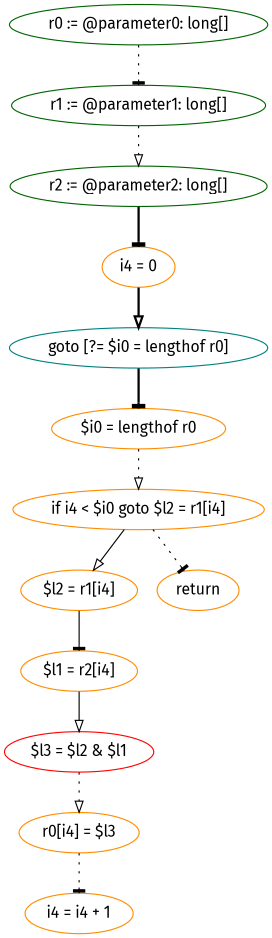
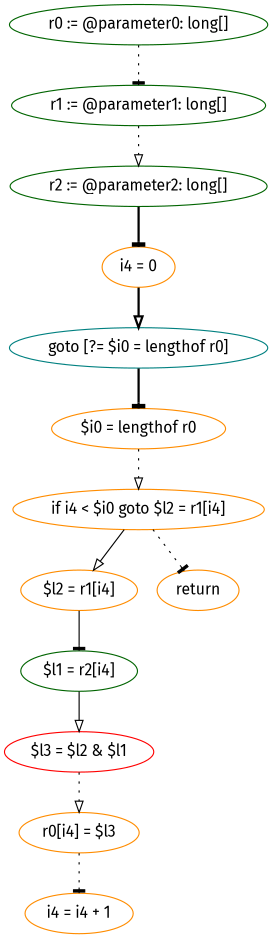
node "$l1 = r2[i4]": color darkorange -> darkgreen
